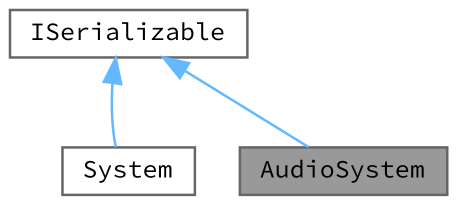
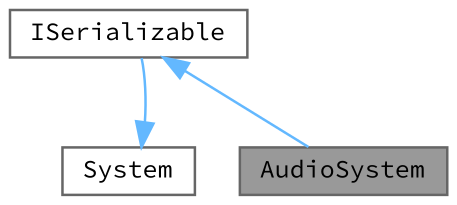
edge "System" -> "ISerializable": reversed
